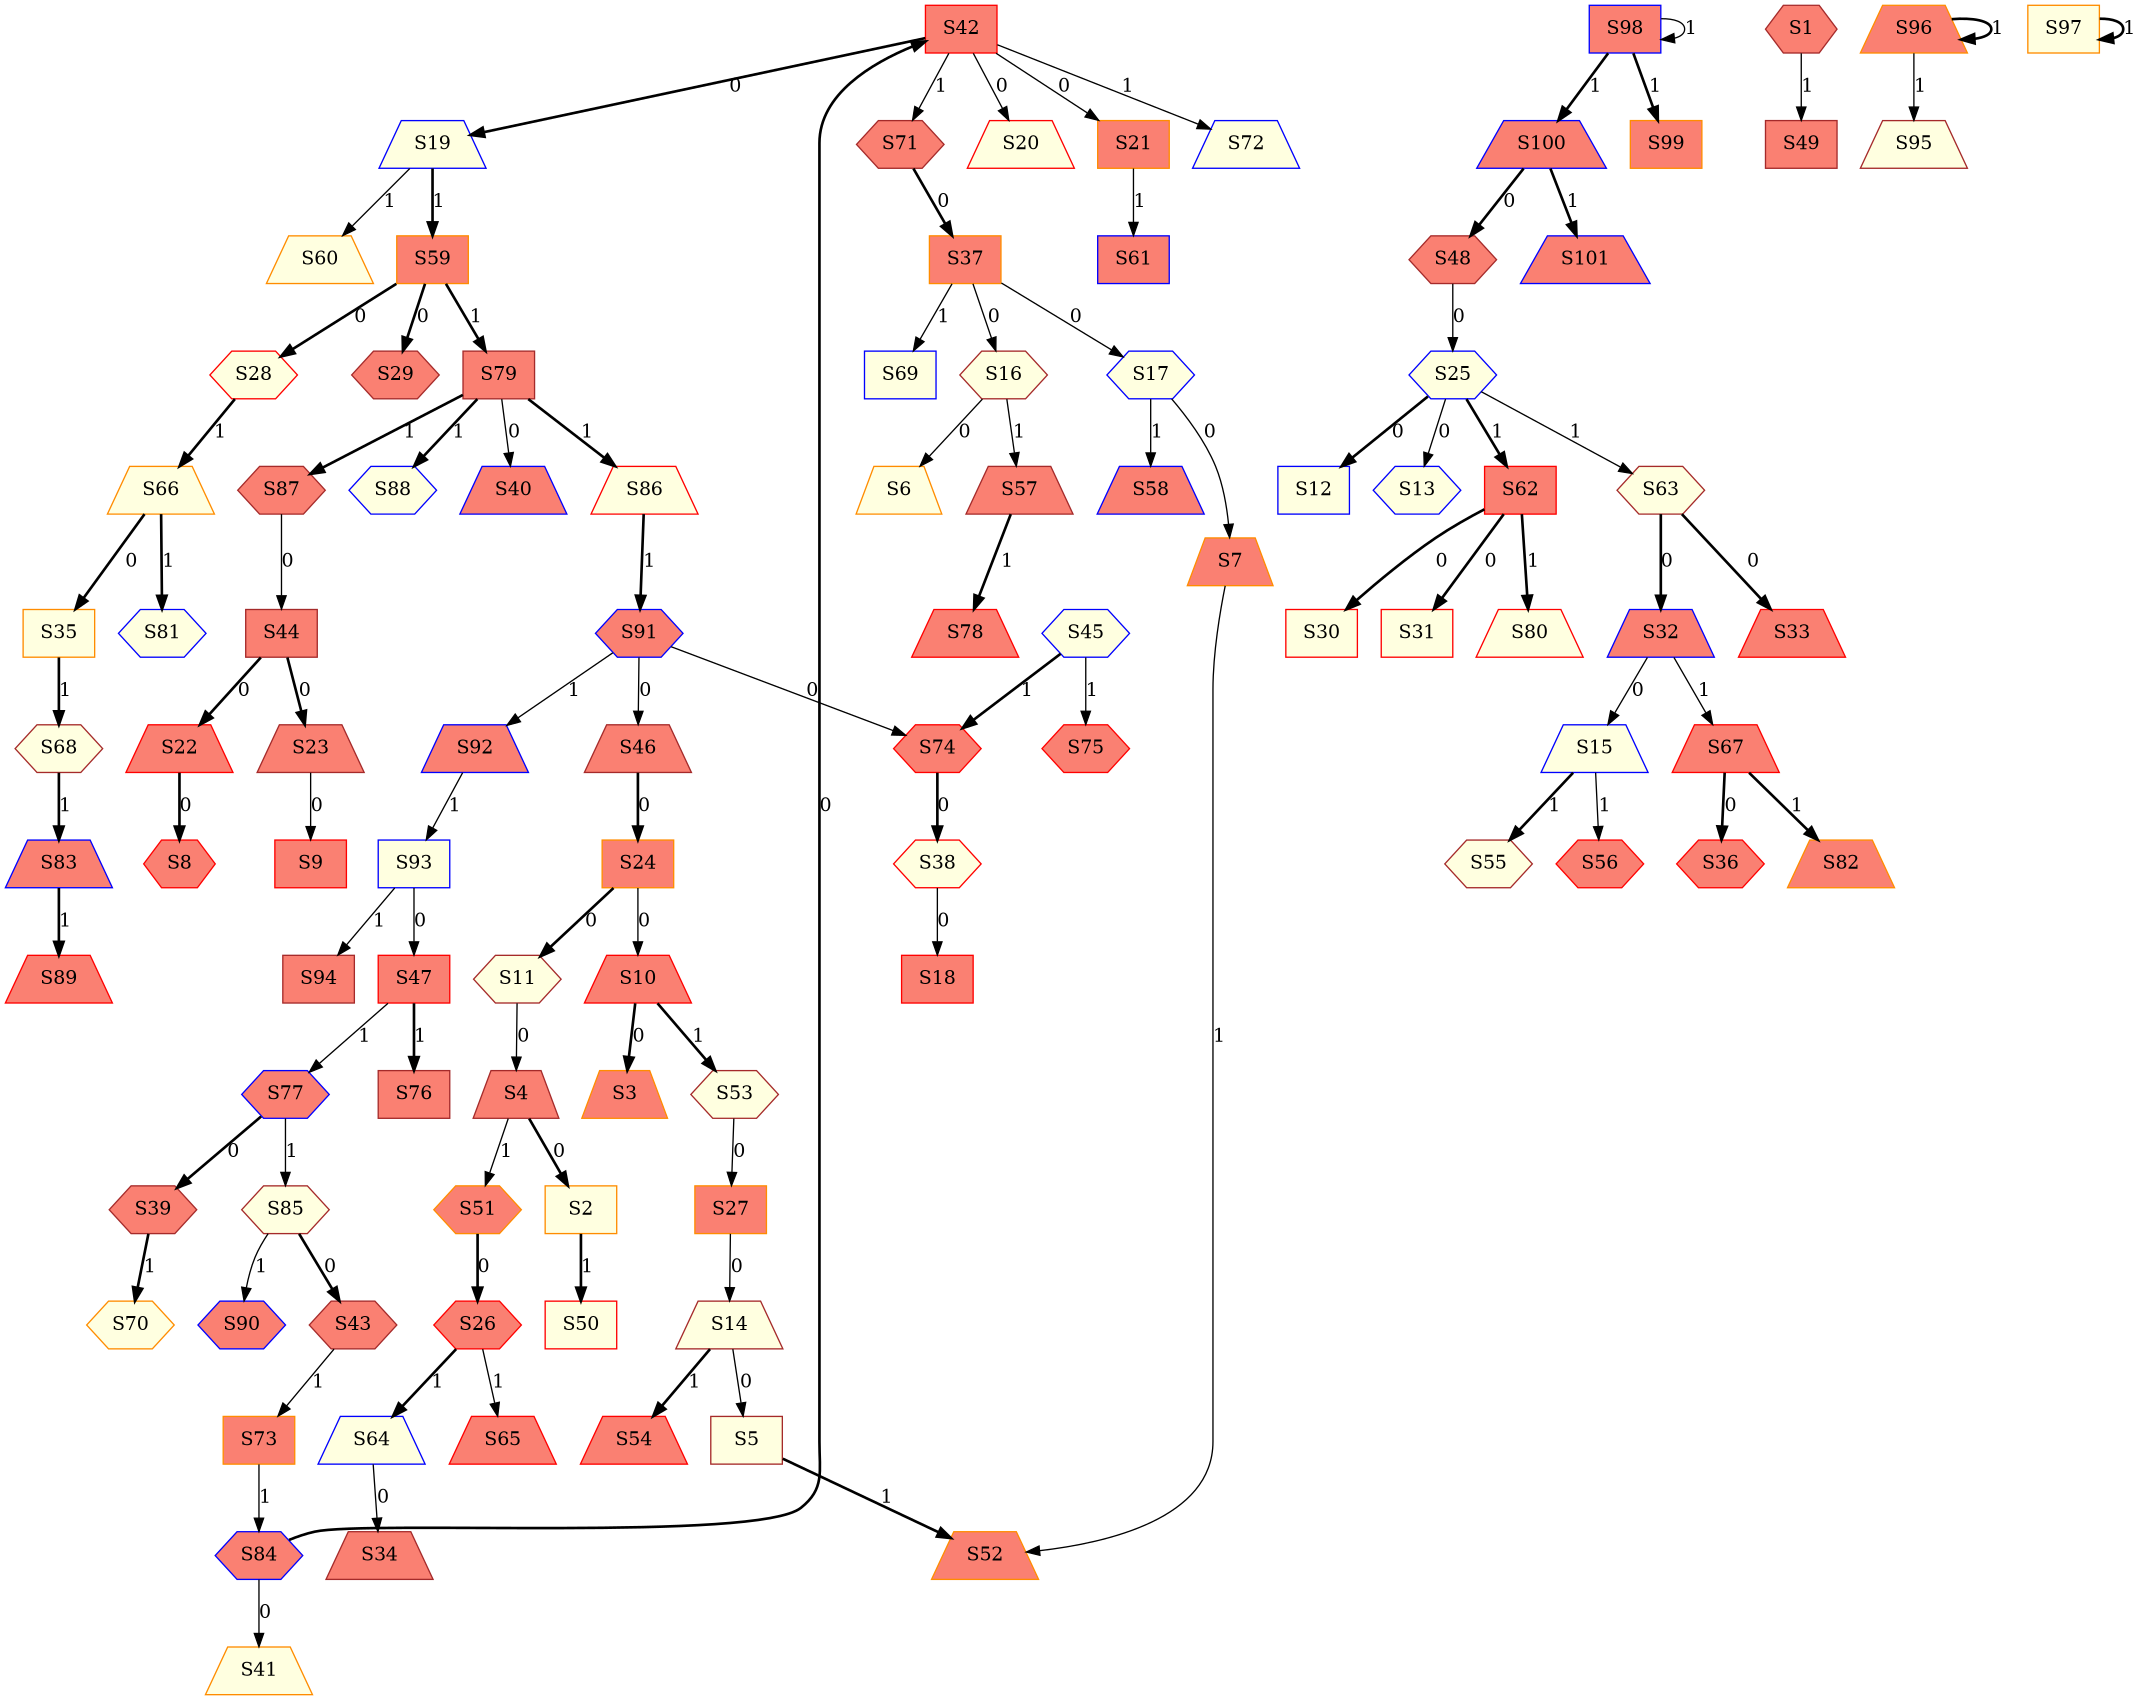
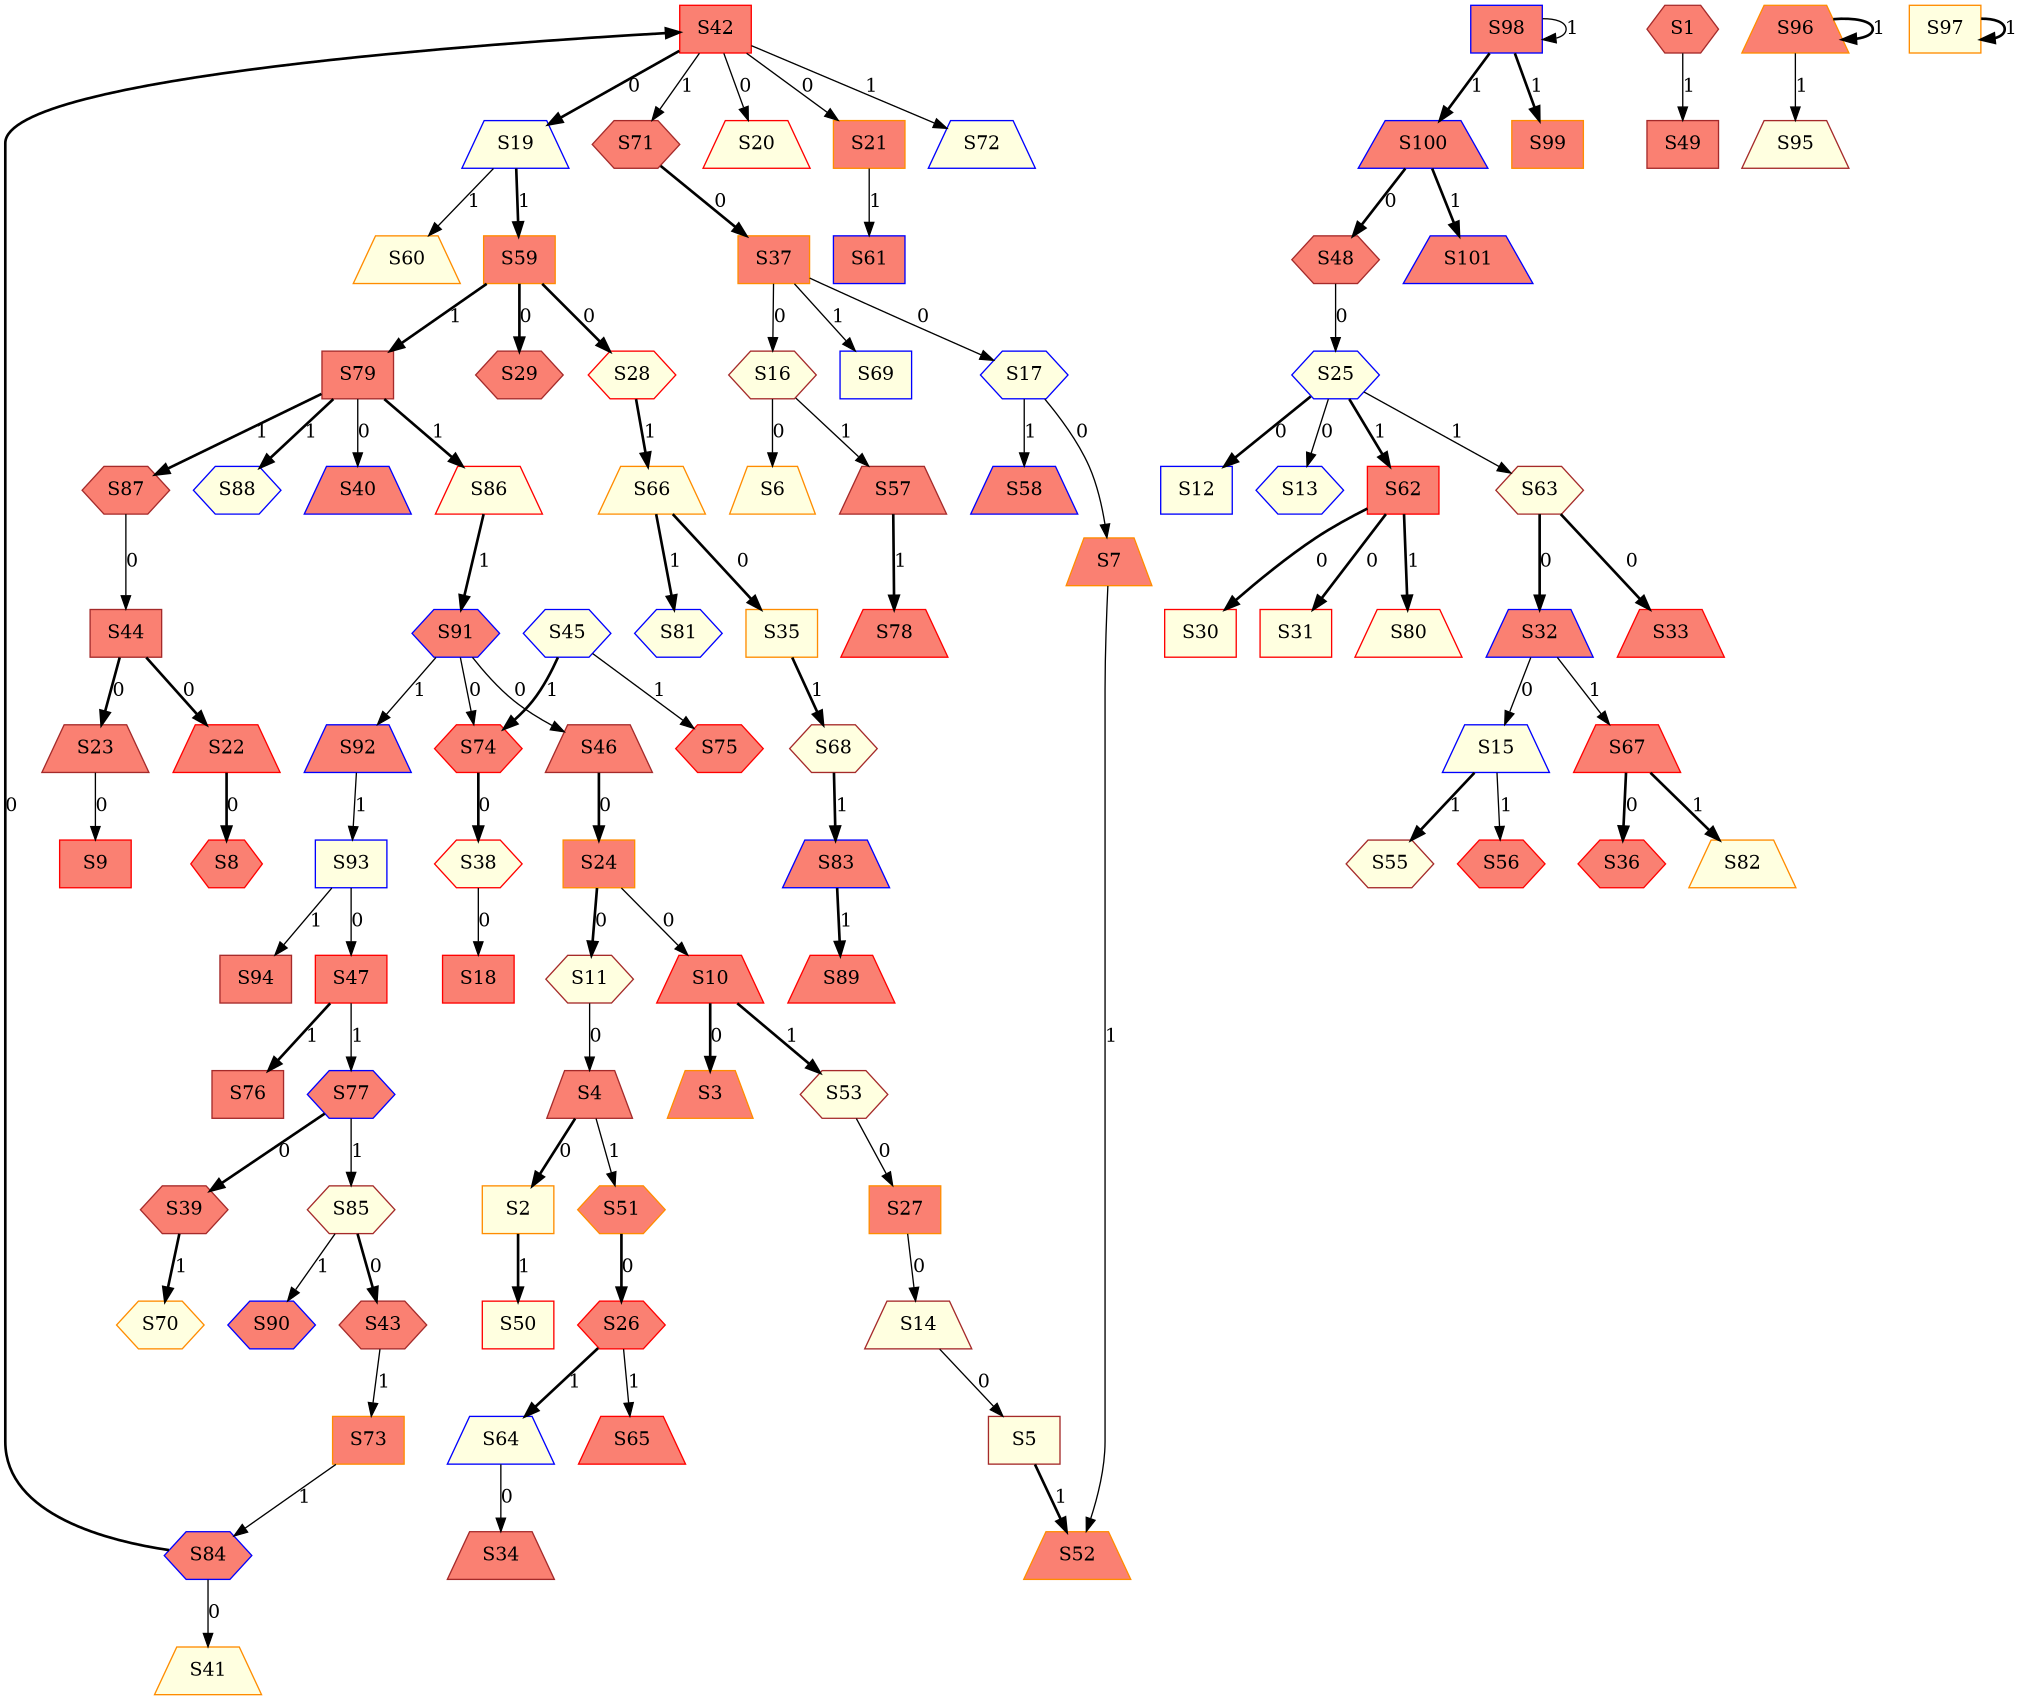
node "S82": fillcolor salmon -> lightyellow
node "S54": removed
